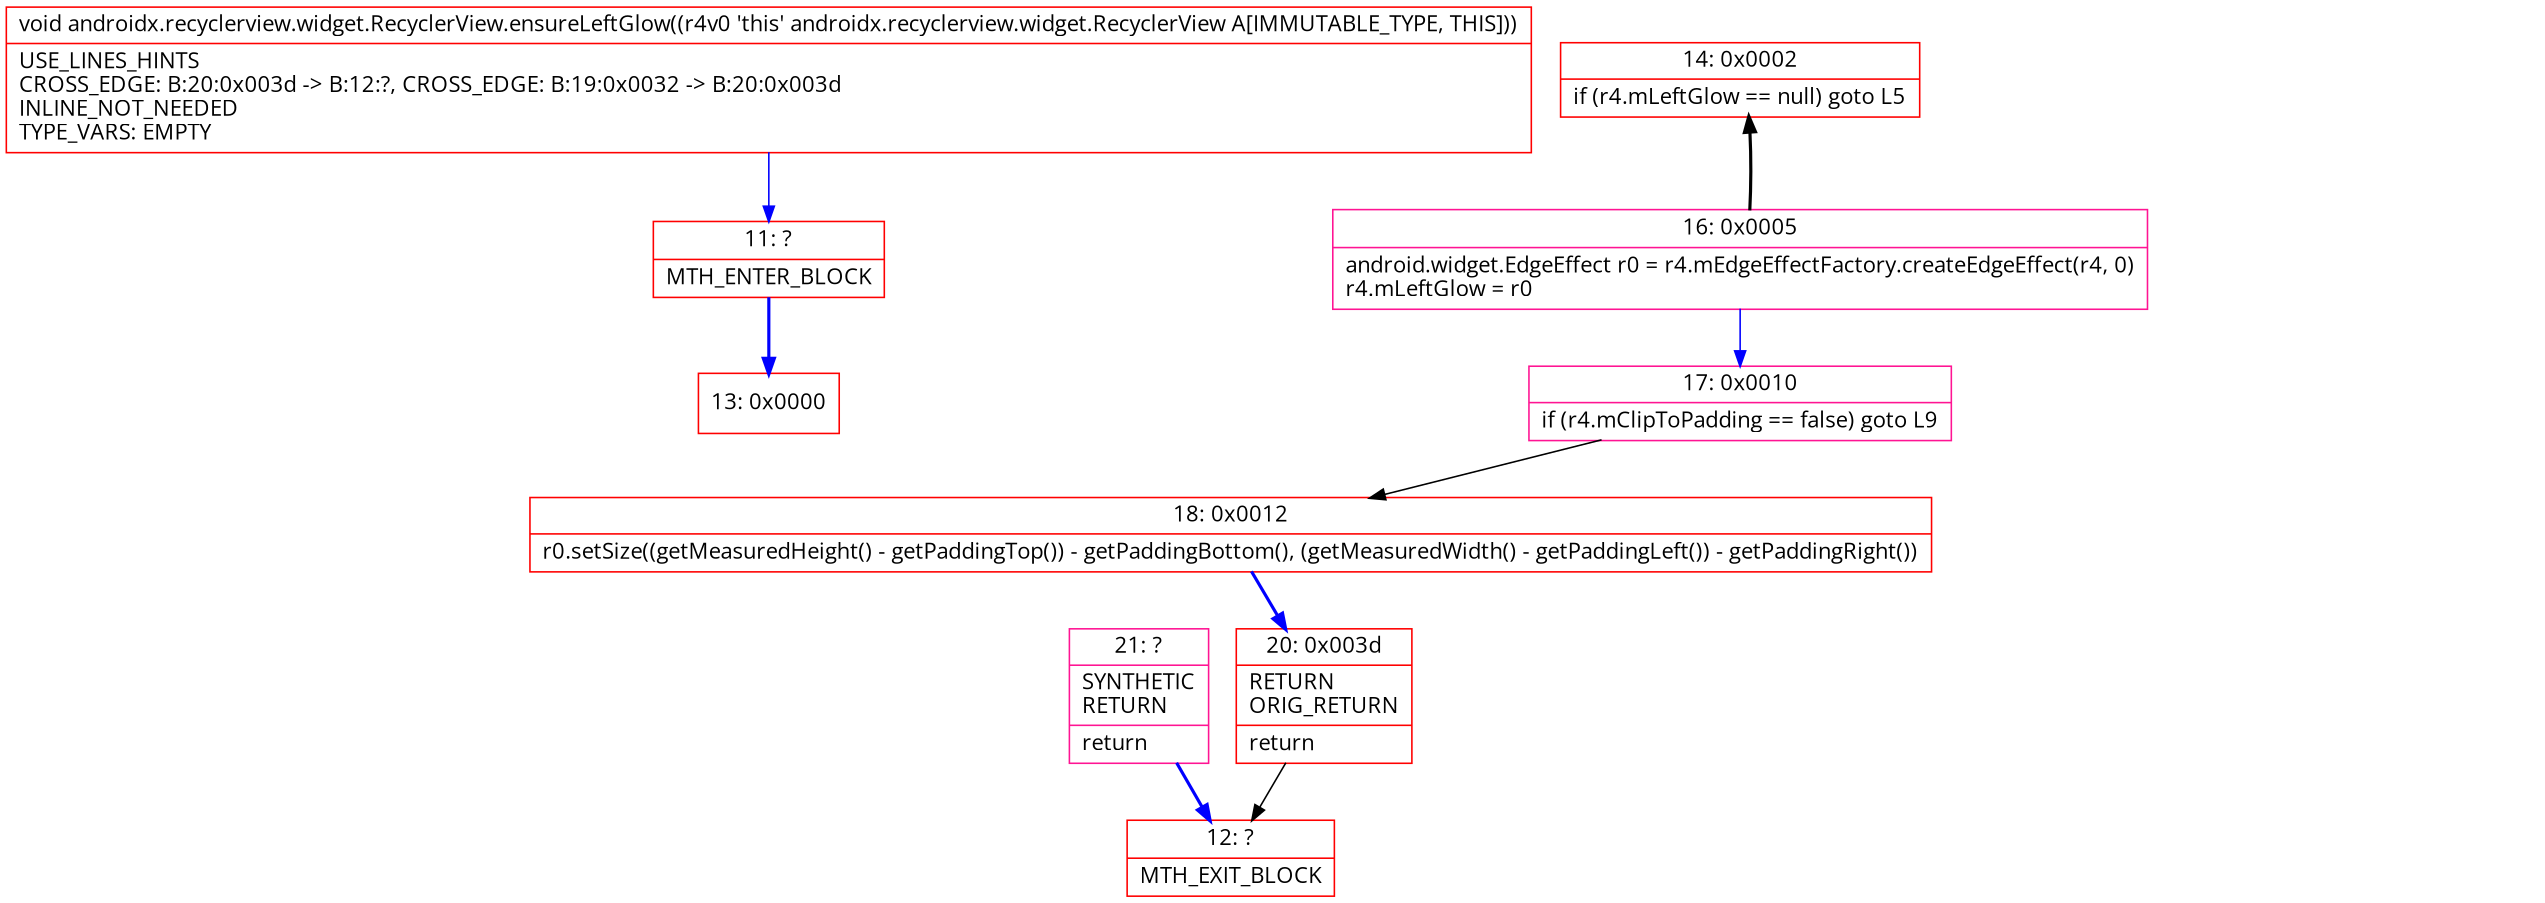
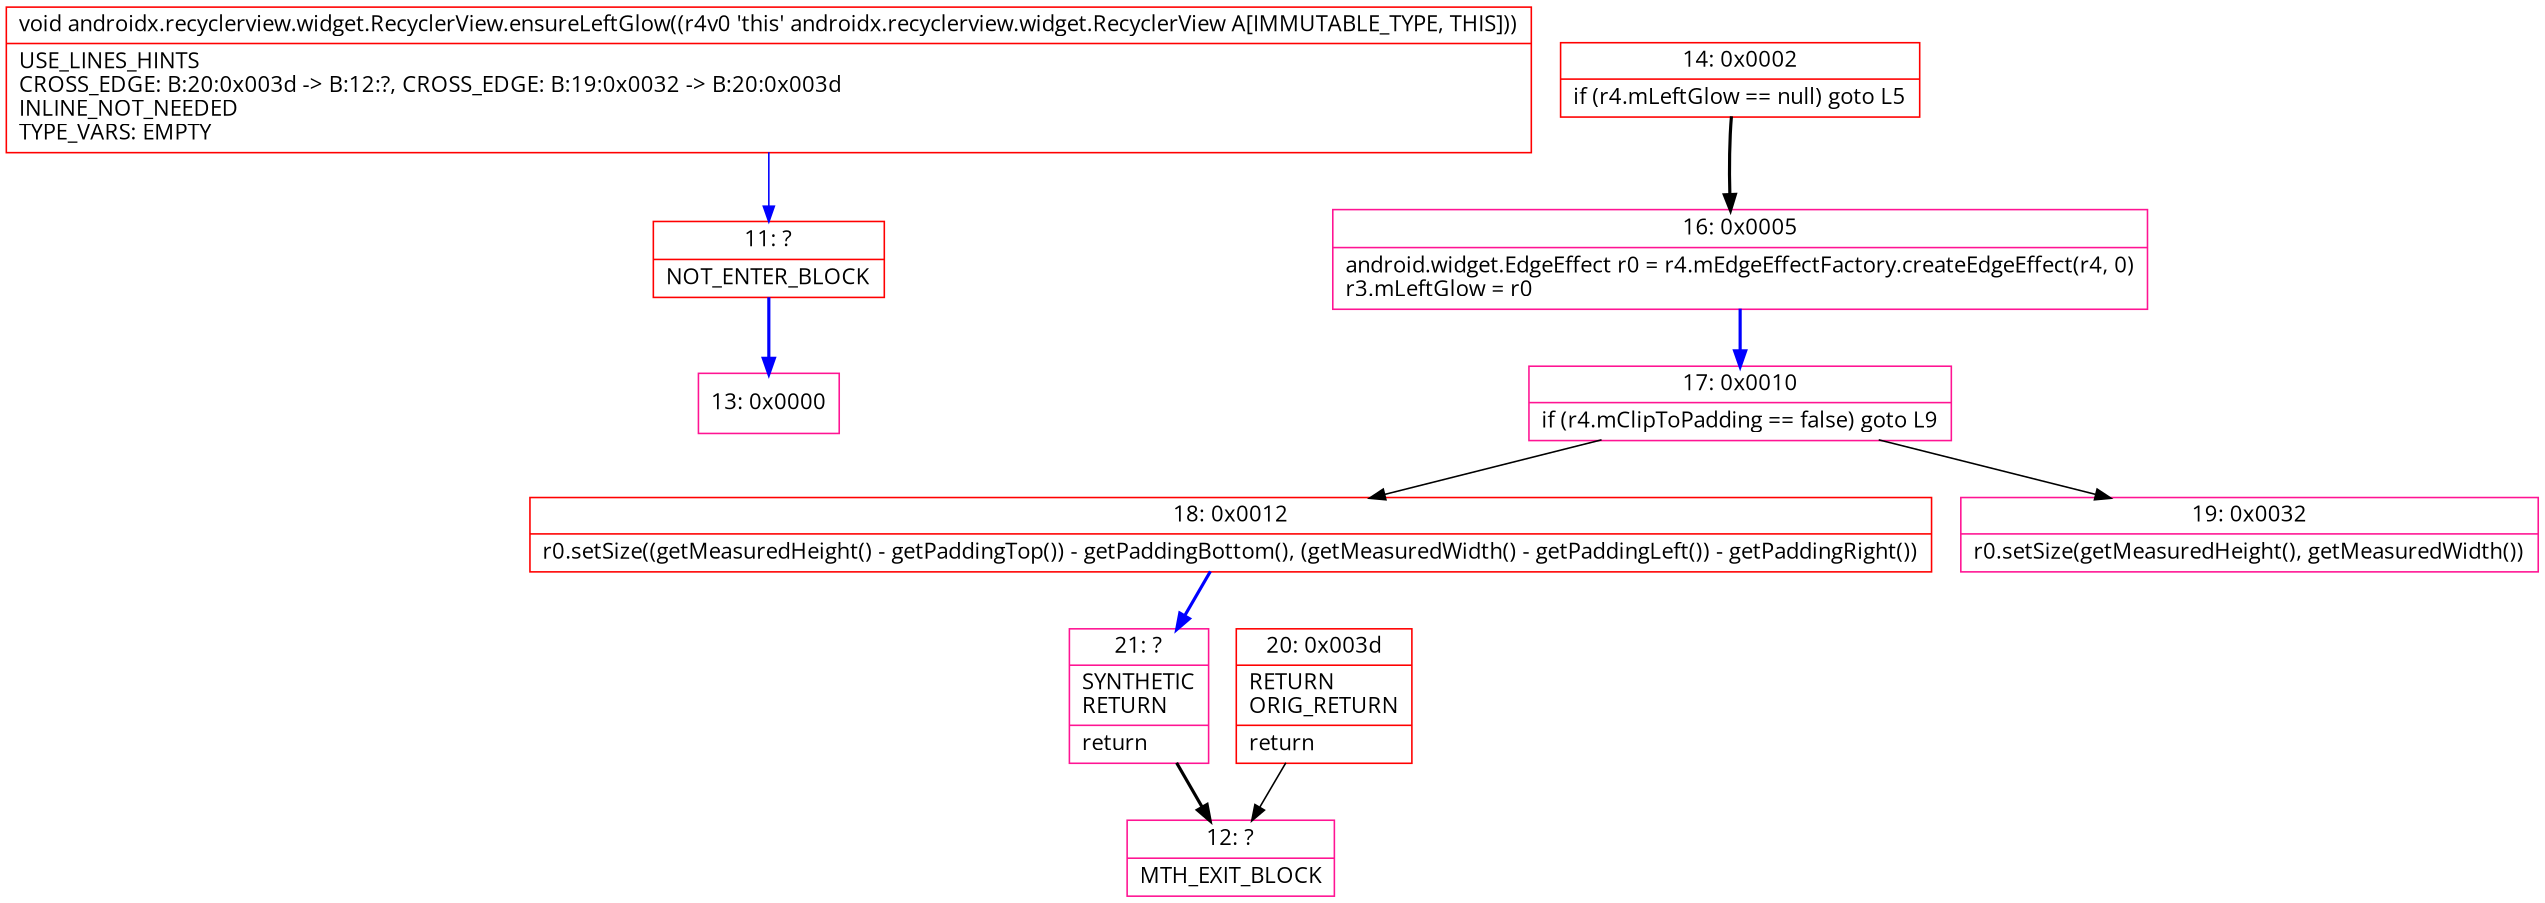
edge "16: 0x0005" -> "14: 0x0002": reversed
node "11: ?": text "MTH_ENTER_BLOCK" -> "NOT_ENTER_BLOCK"
node "16: 0x0005": text "r4.mLeftGlow = r0" -> "r3.mLeftGlow = r0"
edge "16: 0x0005" -> "17: 0x0010": style solid -> bold
node "13: 0x0000": color red -> deeppink
node "19: 0x0032": added
edge "18: 0x0012" -> "20: 0x003d": now "18: 0x0012" -> "21: ?"
edge "21: ?" -> "12: ?": color blue -> black
node "12: ?": color red -> deeppink
